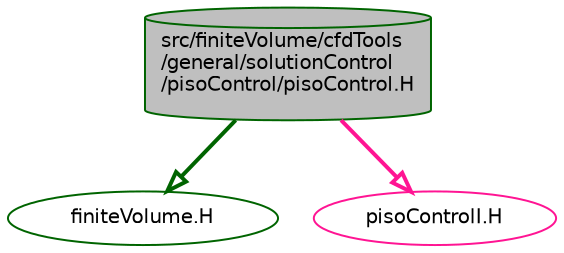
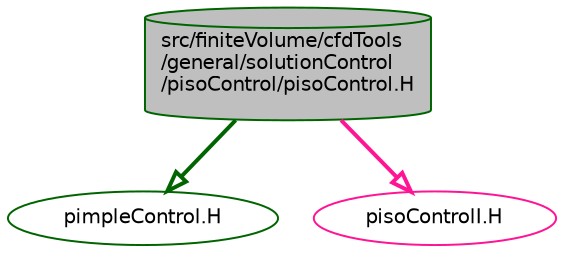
node "finiteVolume.H": label "finiteVolume.H" -> "pimpleControl.H"
